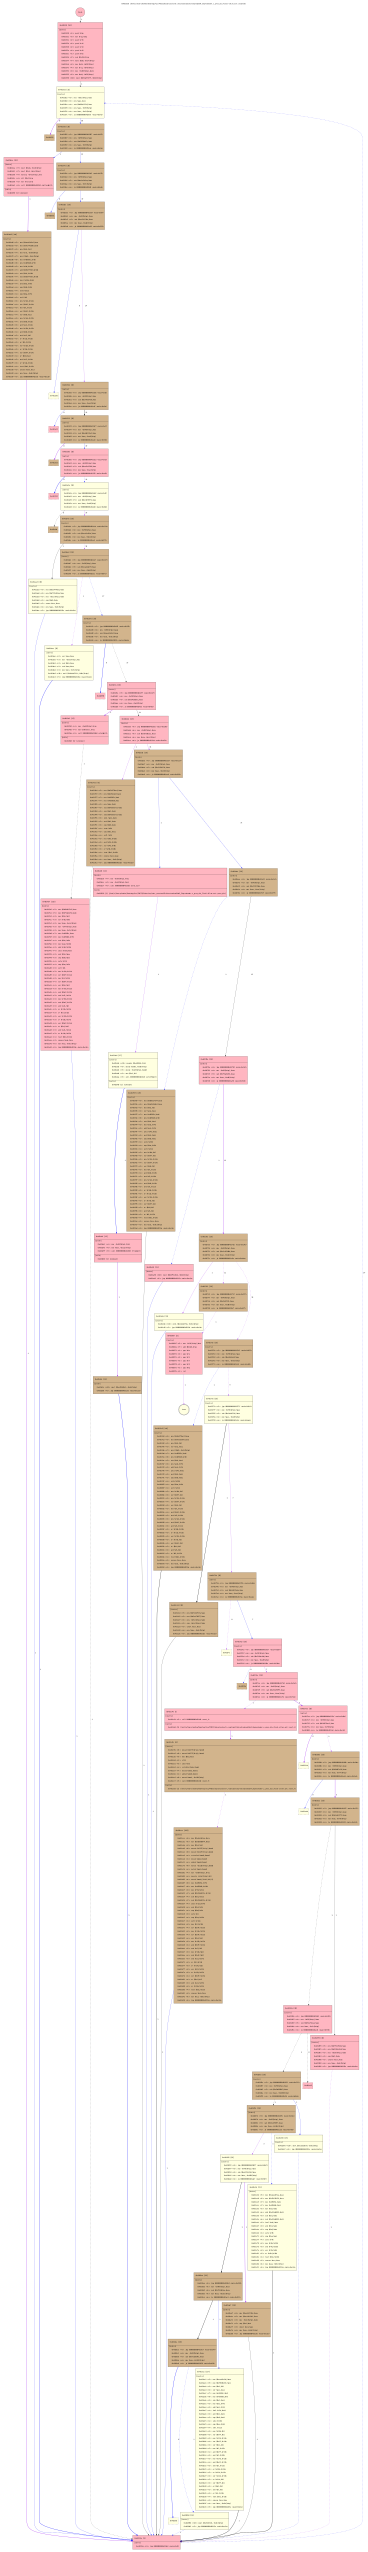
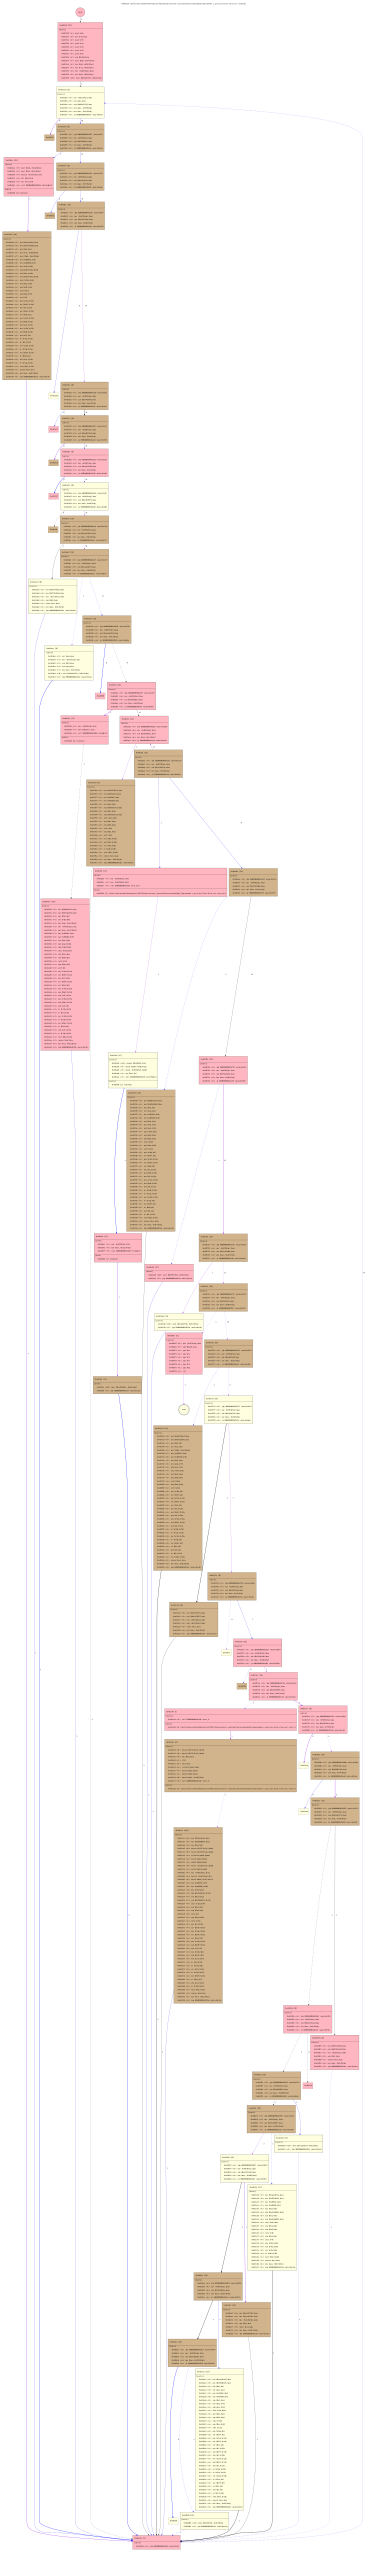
edge "0x4016b6 [28]" -> "0x4016d2 [28]": reversed
edge "0x401726 [28]" -> "0x40175e [28]": now "0x401742 [28]" -> "0x40175e [28]"
